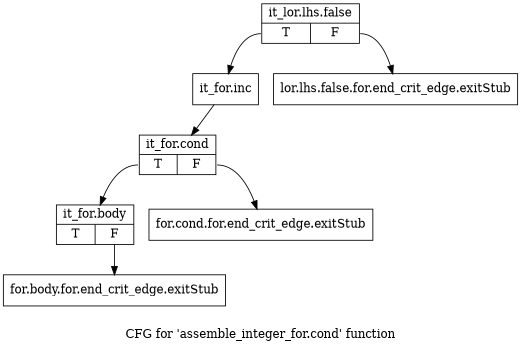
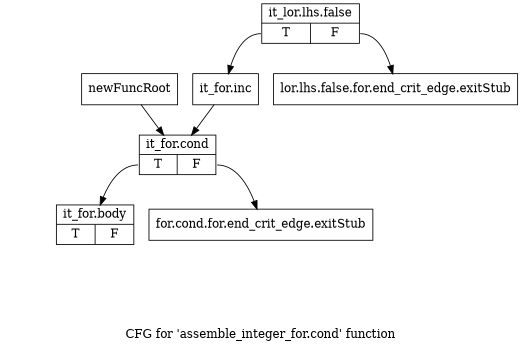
node "newFuncRoot": added
node "for.body.for.end_crit_edge.exitStub": removed
